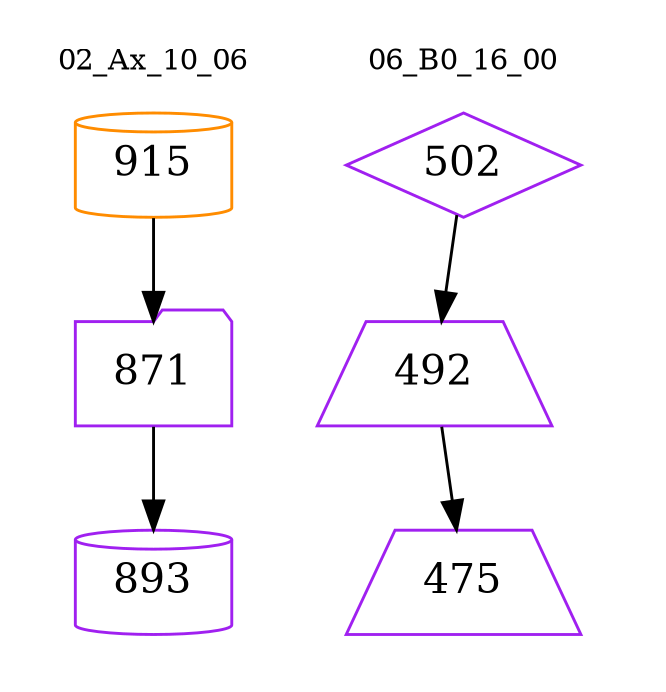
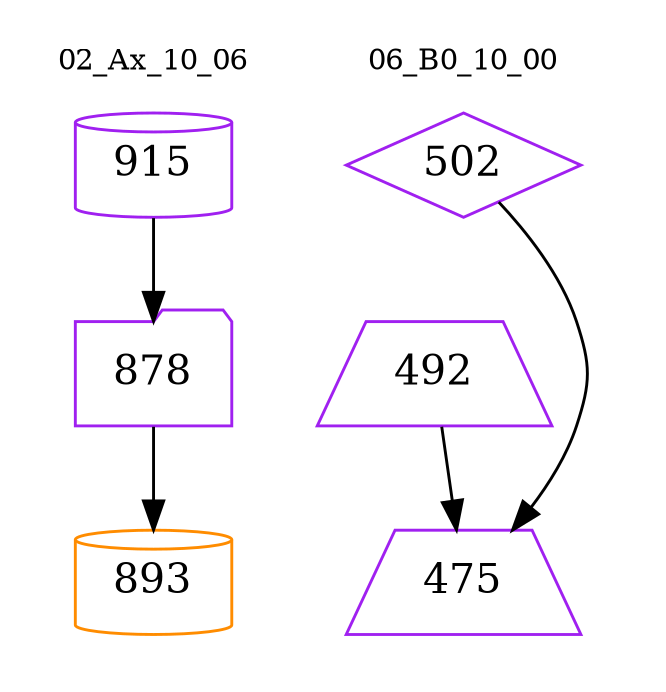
cluster "06_B0_16_00": label "06_B0_16_00" -> "06_B0_10_00"
node "915": color darkorange -> purple
edge "502" -> "492": now "502" -> "475"
node "871": label "871" -> "878"
node "893": color purple -> darkorange
